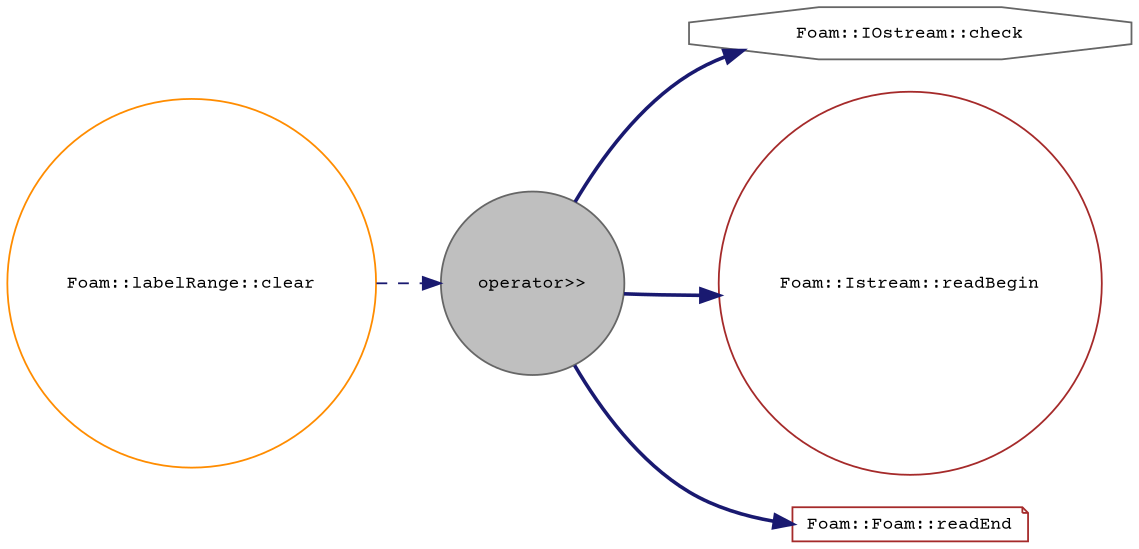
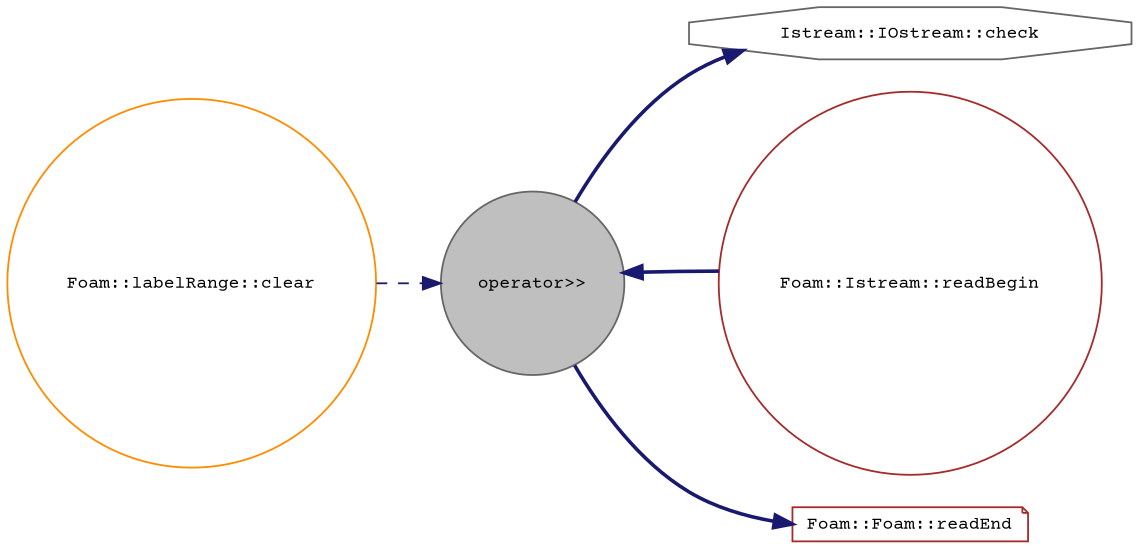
node "Foam::IOstream::check": label "Foam::IOstream::check" -> "Istream::IOstream::check"
edge "operator>>" -> "Foam::Istream::readBegin": reversed
